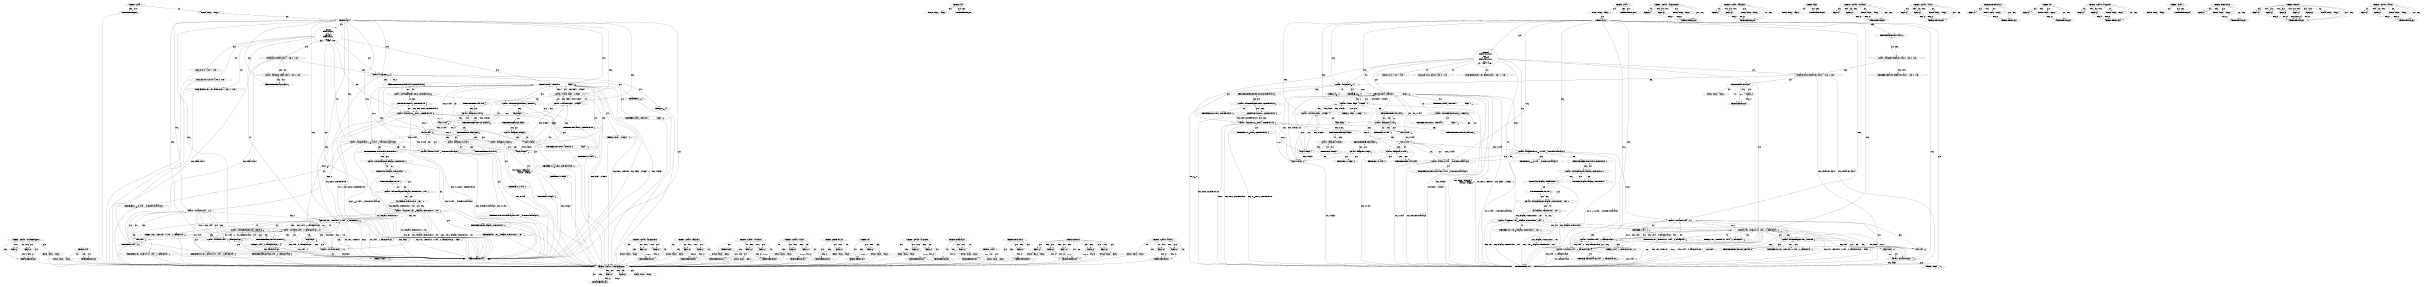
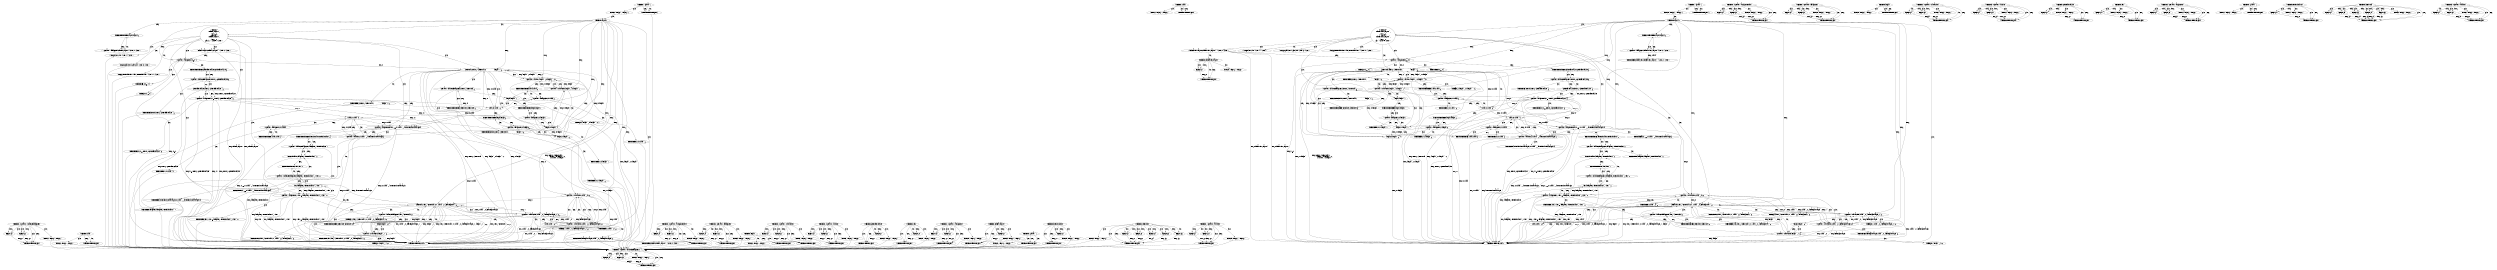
edge "<(InfoBar.Layout,InfoBar::Layout())<SUB>2</SUB>>" -> "<(<operator>.fieldAccess,InfoBar::Layout)<SUB>2</SUB>>": removed, label "AST:"
edge "<(<operator>.fieldAccess,InfoBarView::Layout)<SUB>2</SUB>>" -> "<(InfoBarView.Layout,InfoBarView::Layout())<SUB>2</SUB>>": removed, label "CFG:"
edge "<(<operator>.fieldAccess,InfoBar::Layout)<SUB>2</SUB>>" -> "<(InfoBar.Layout,InfoBar::Layout())<SUB>2</SUB>>": removed, label "CFG:"
node "<(IDENTIFIER,InfoBar,InfoBar::Layout())<SUB>2</SUB>>": added
